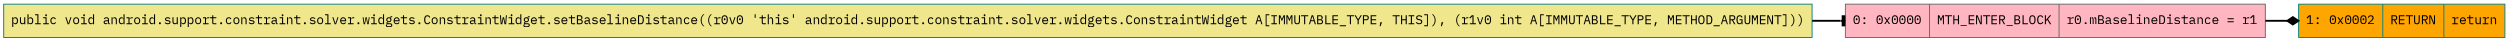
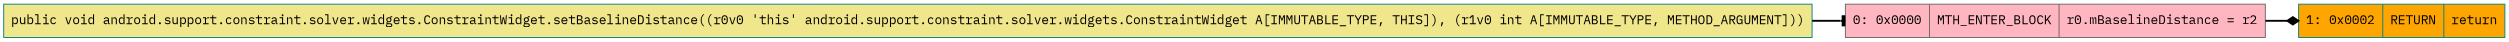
node "0: 0x0000": text "r0.mBaselineDistance = r1" -> "r0.mBaselineDistance = r2"
